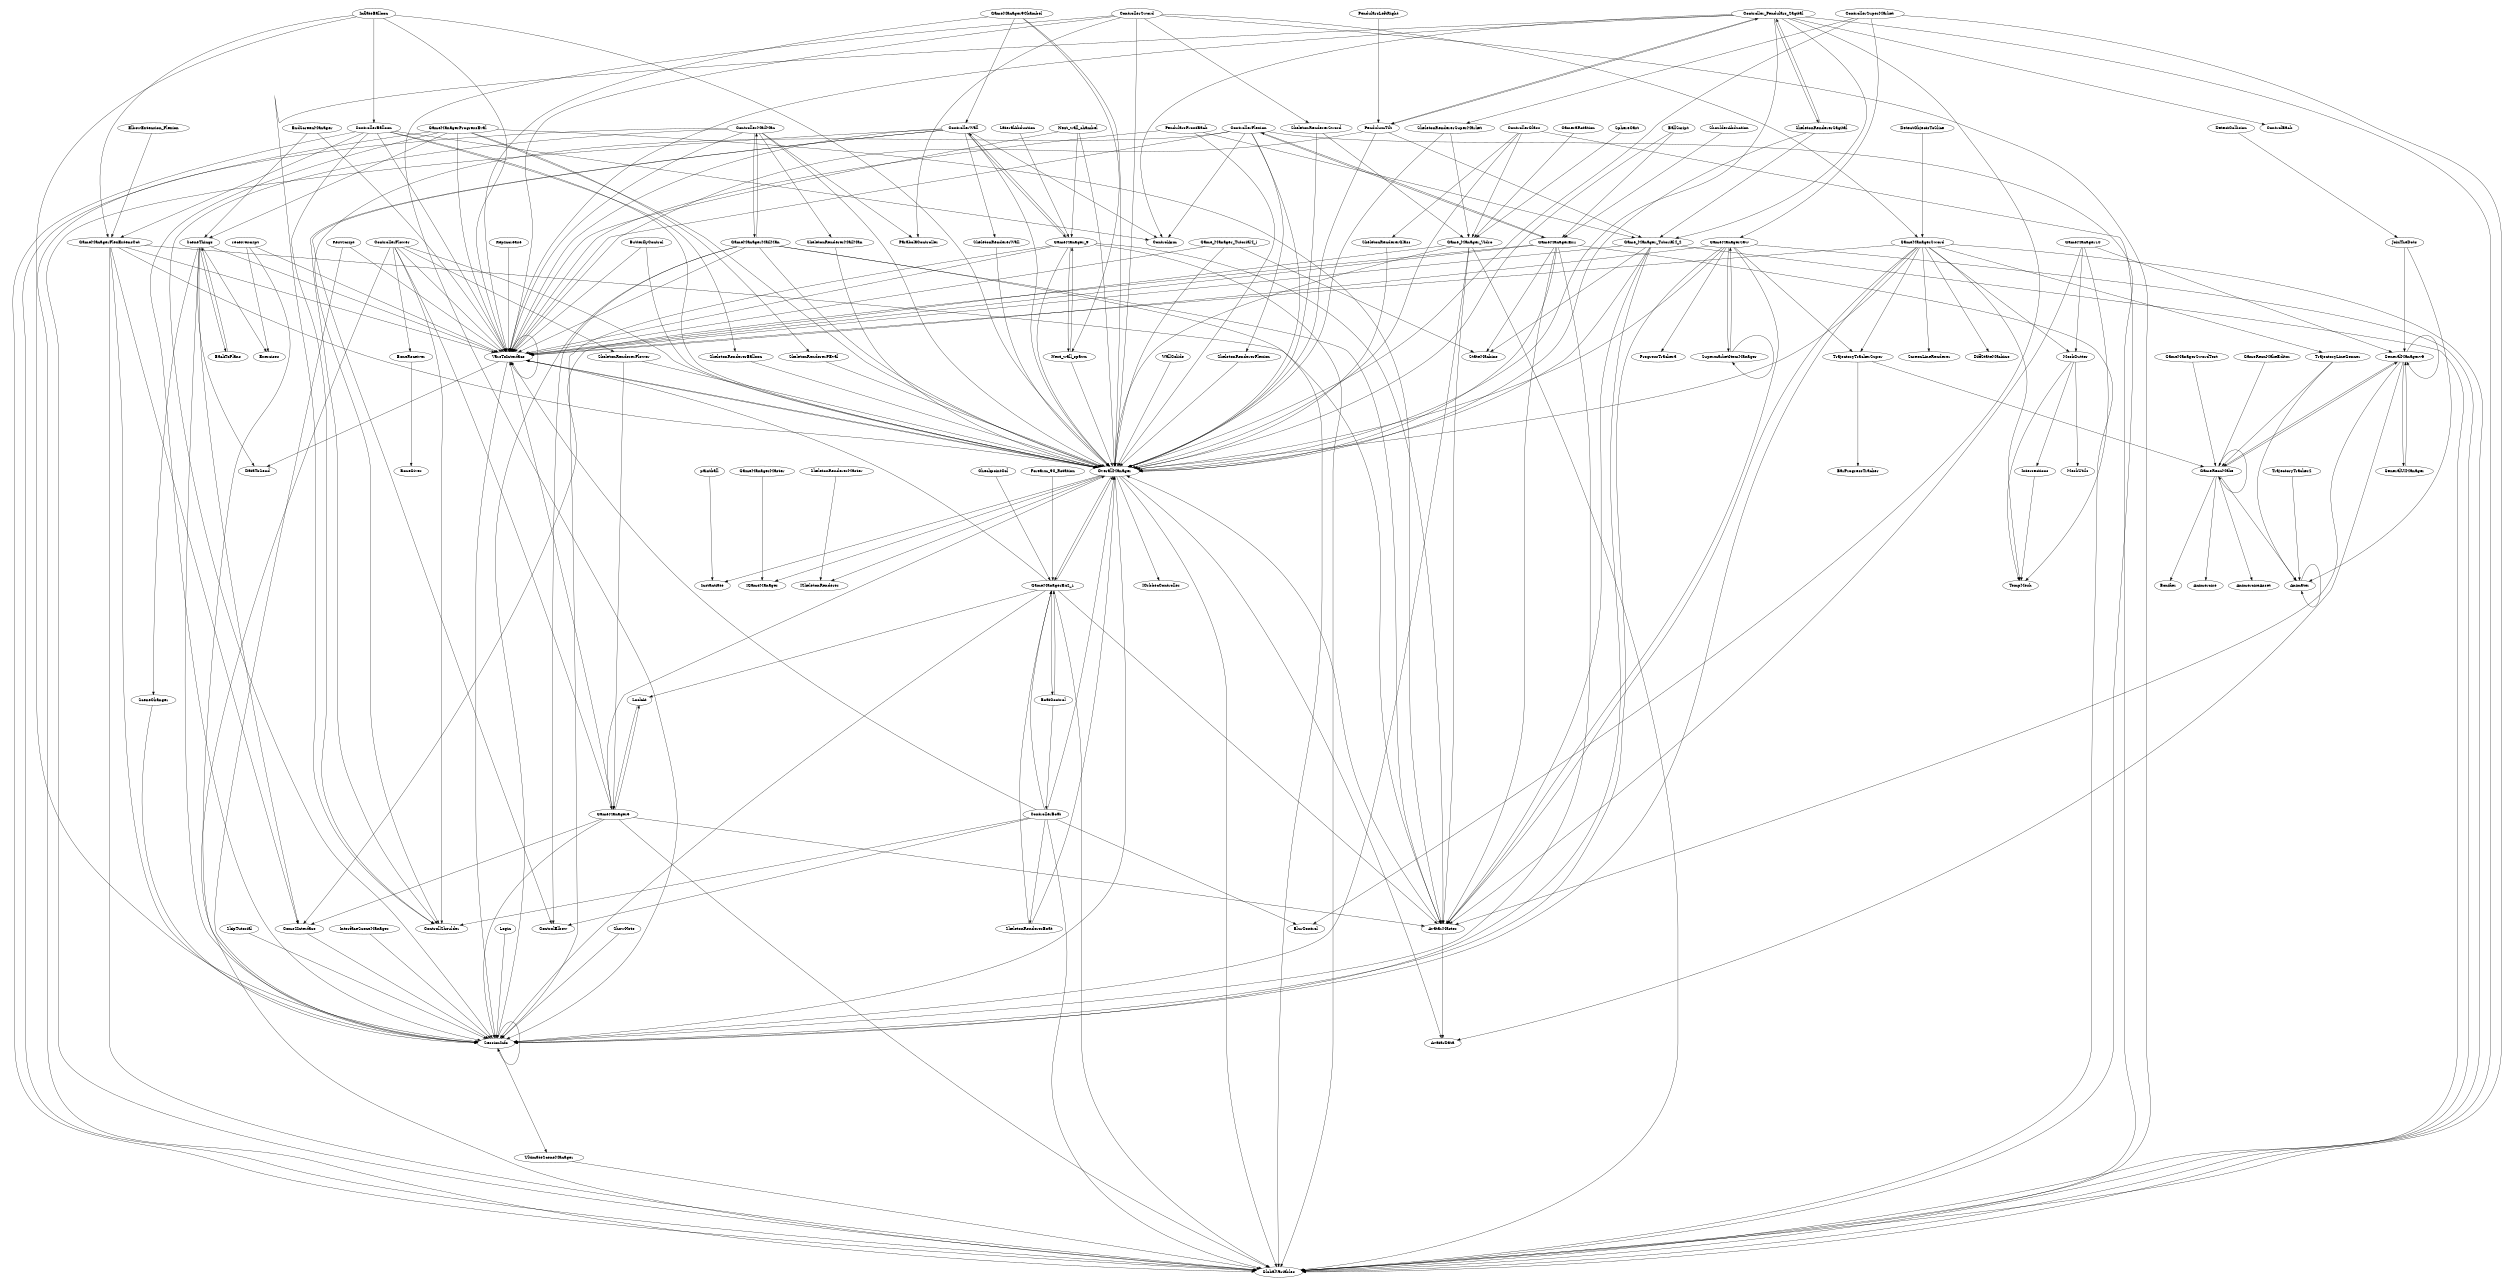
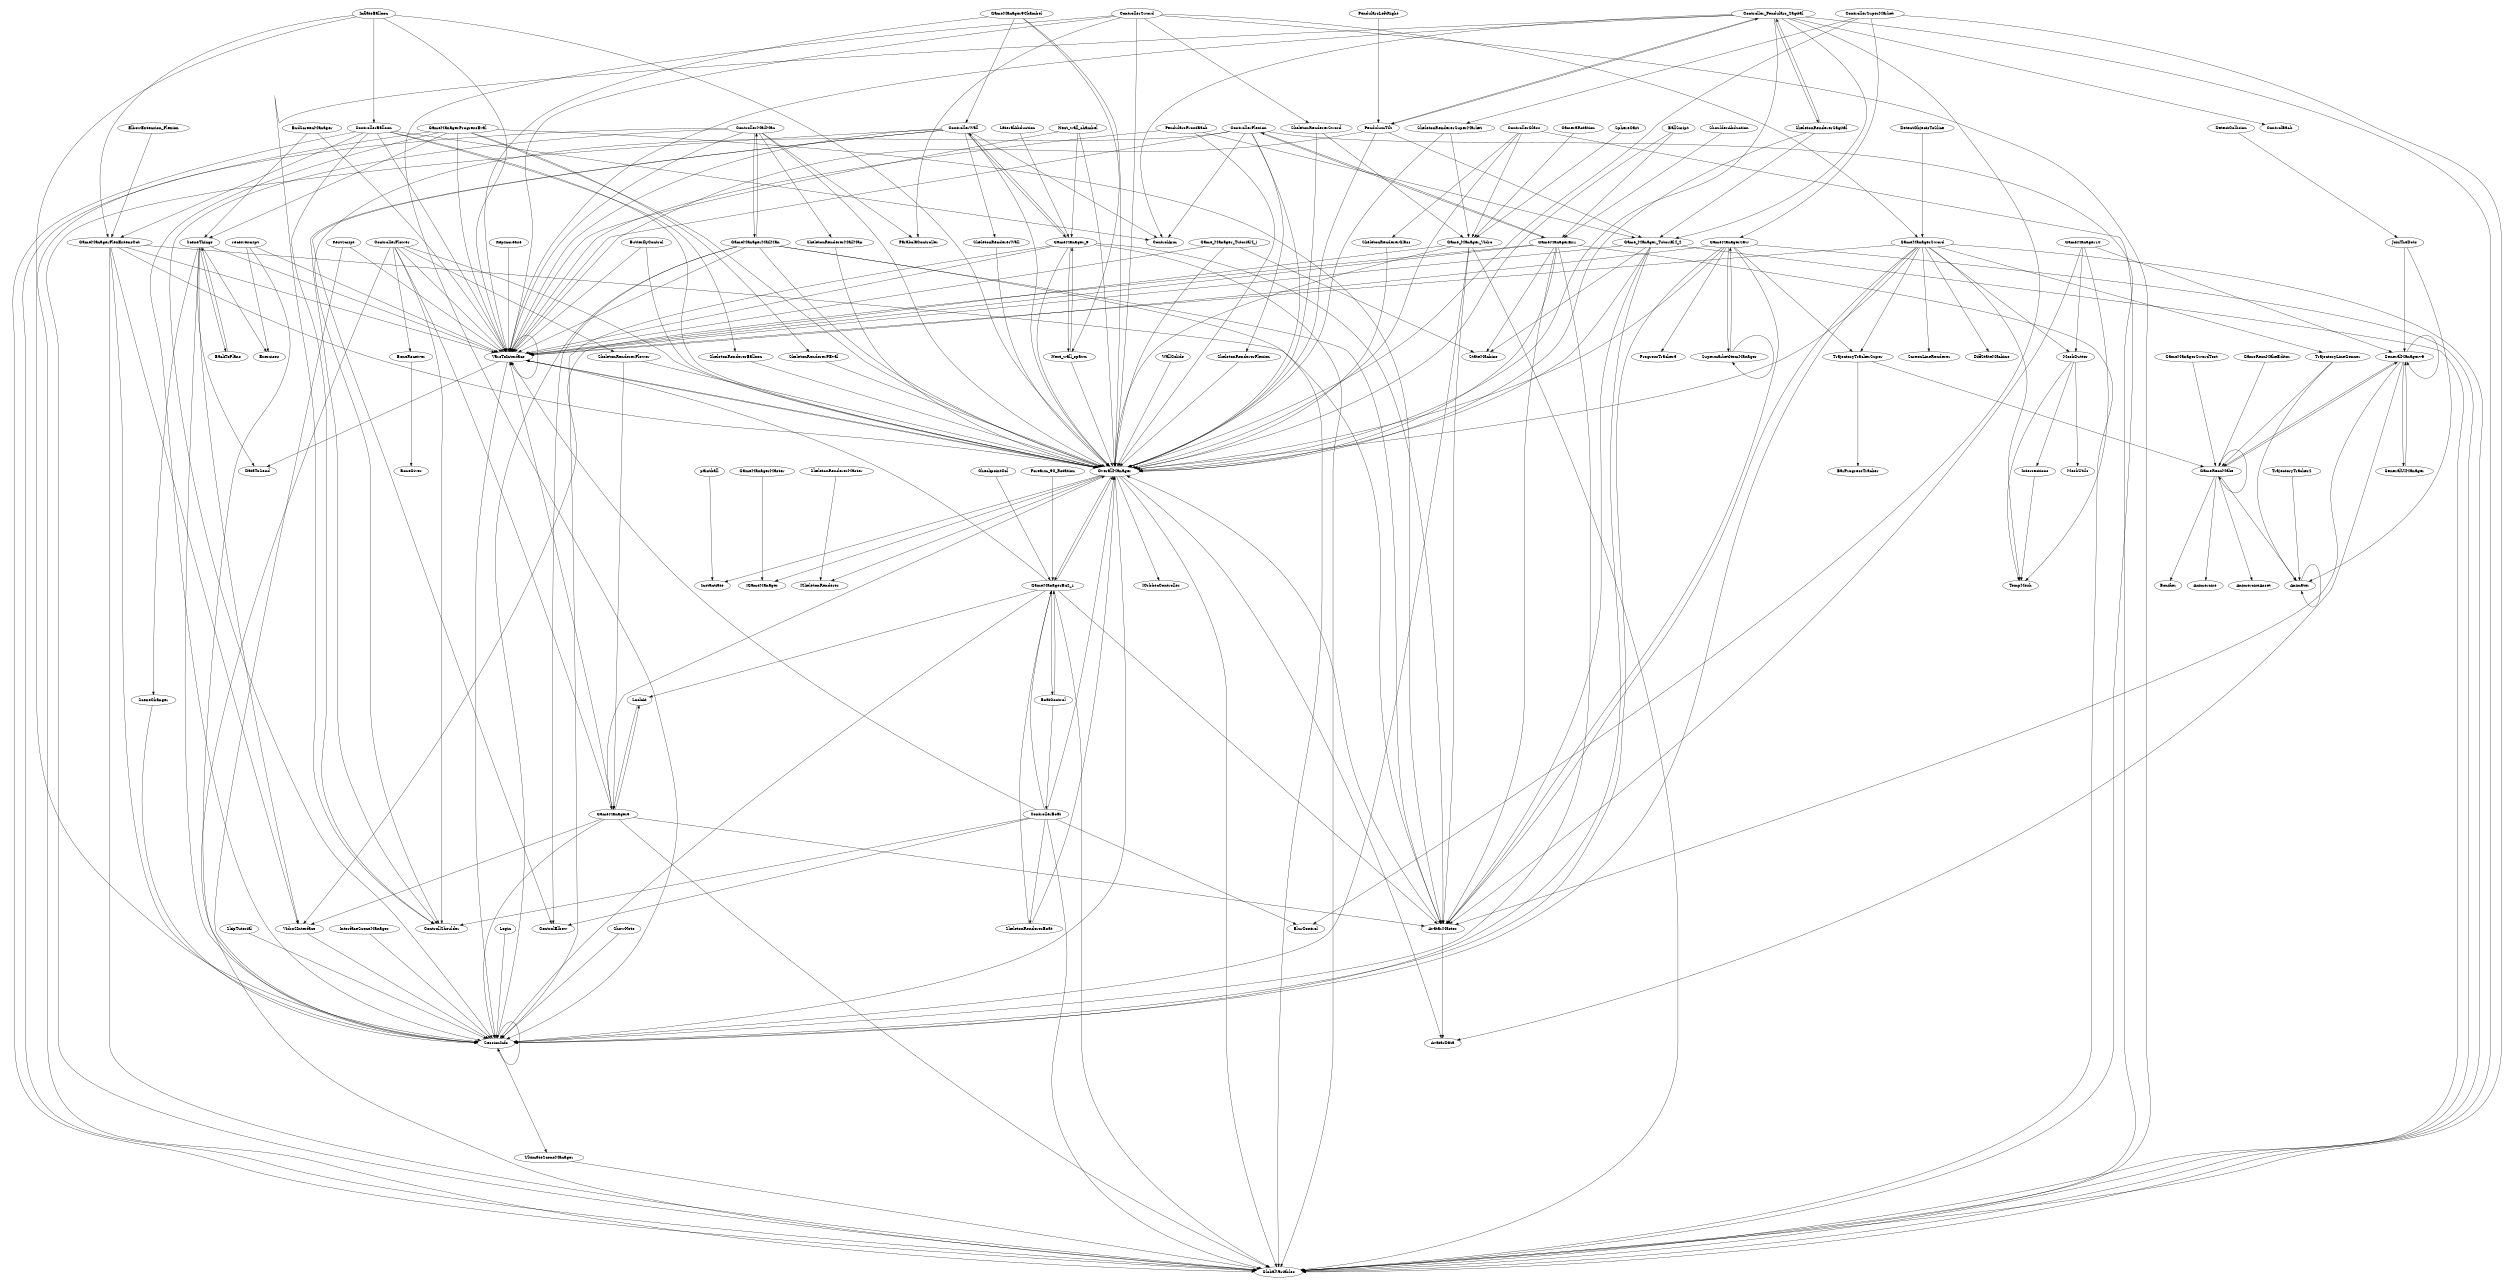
node "Coms2Interface": label "Coms2Interface" -> "Vidro2Interface"
